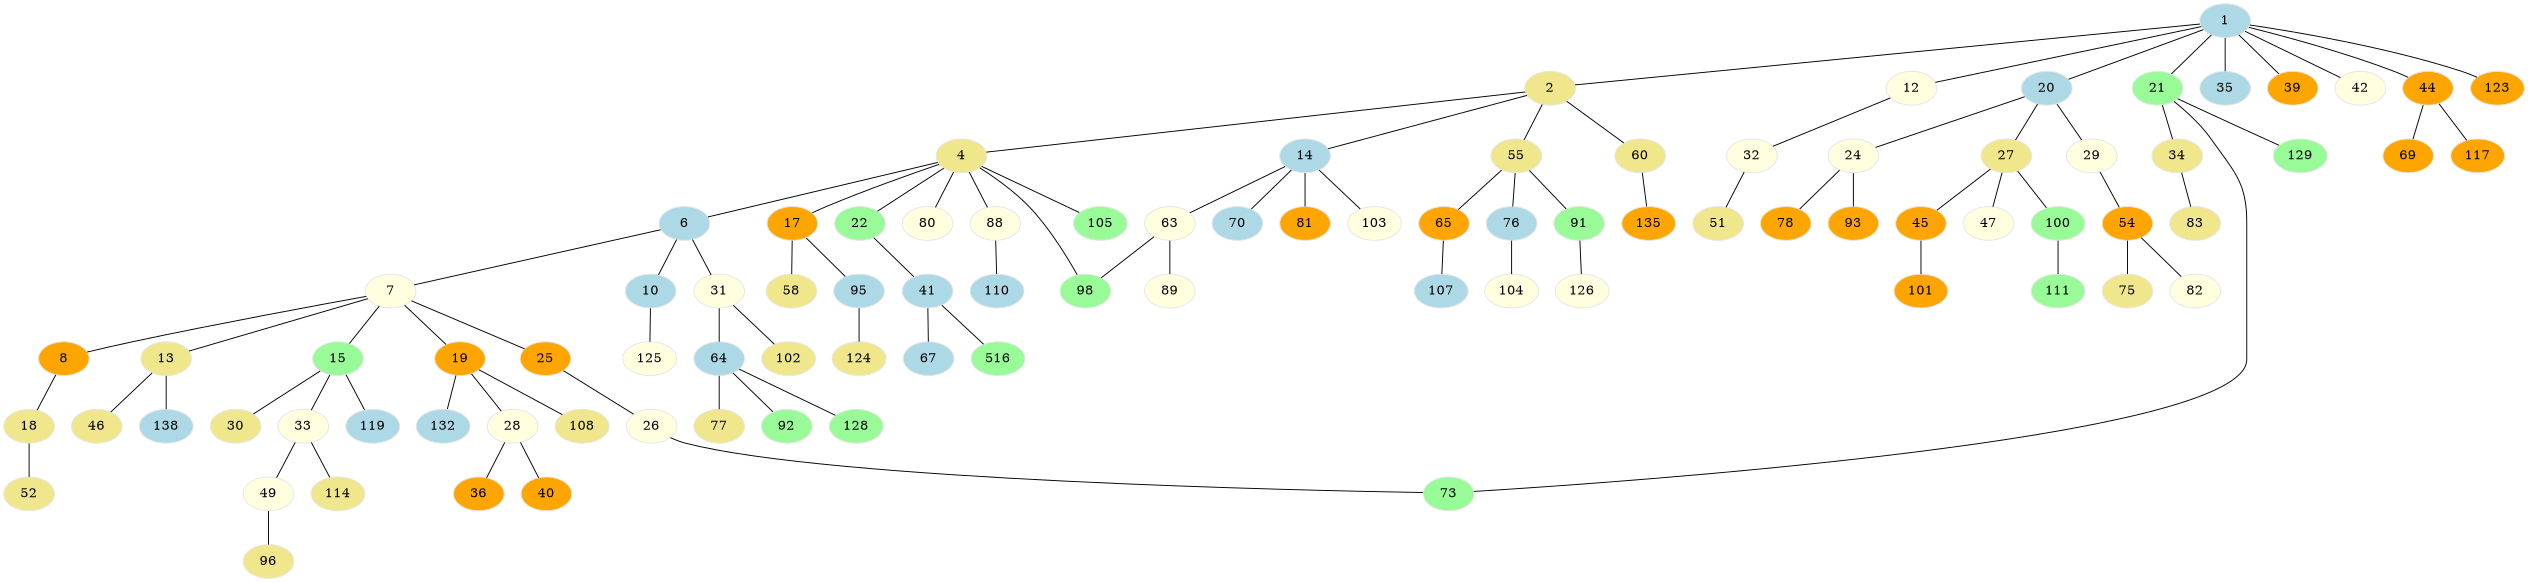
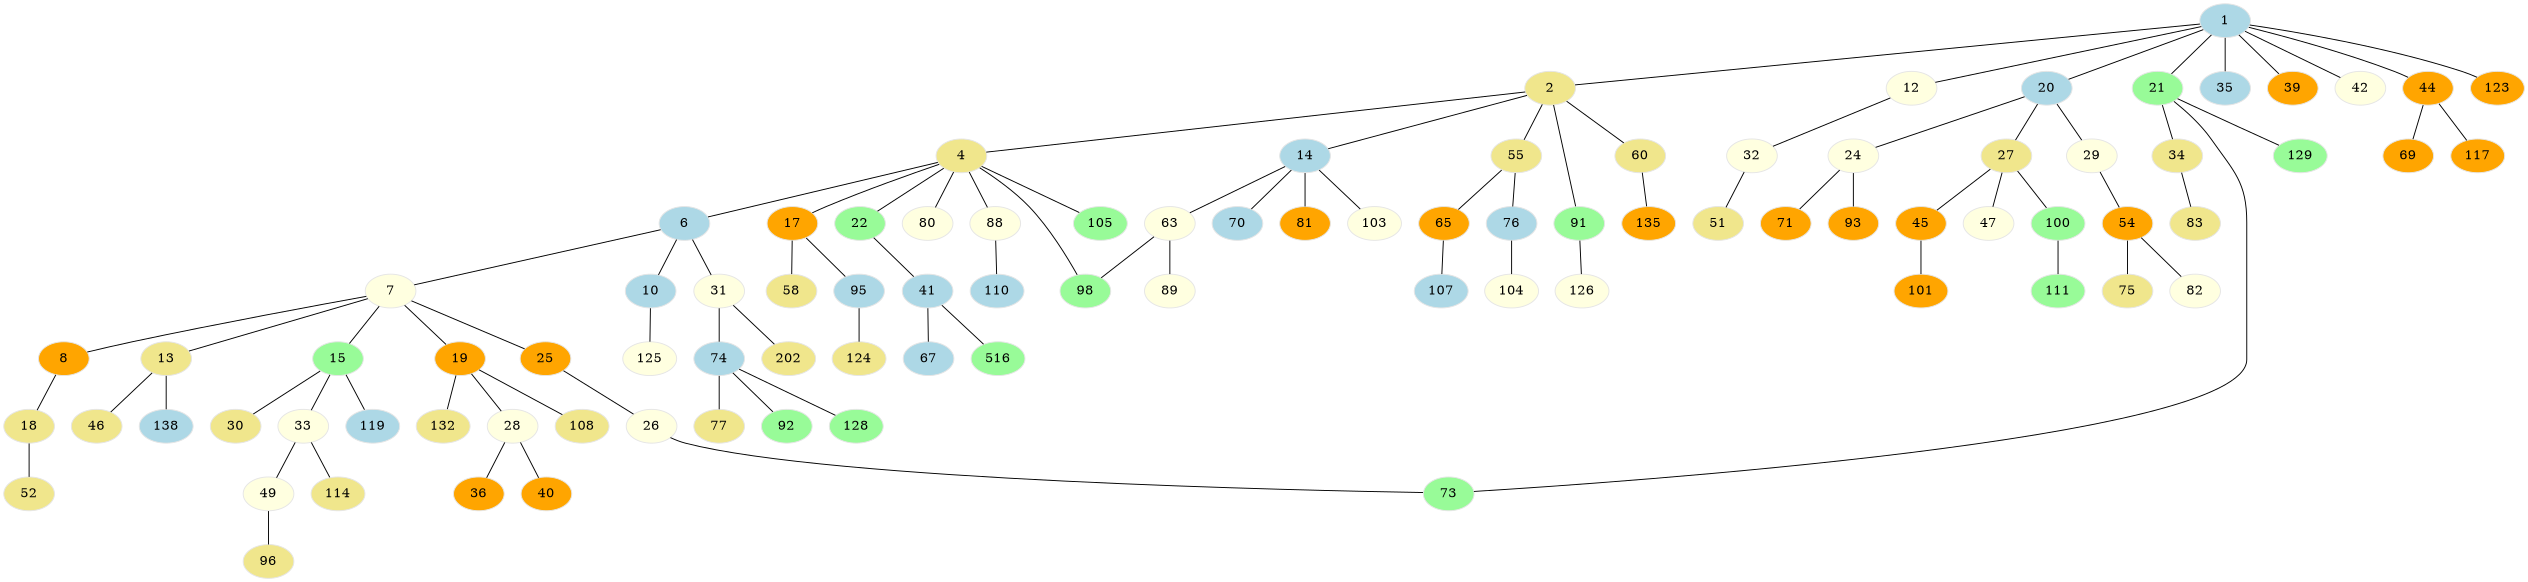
edge "55" -- "91": now "2" -- "91"
node "78": label "78" -> "71"
node "64": label "64" -> "74"
node "102": label "102" -> "202"
node "132": fillcolor lightblue -> khaki
